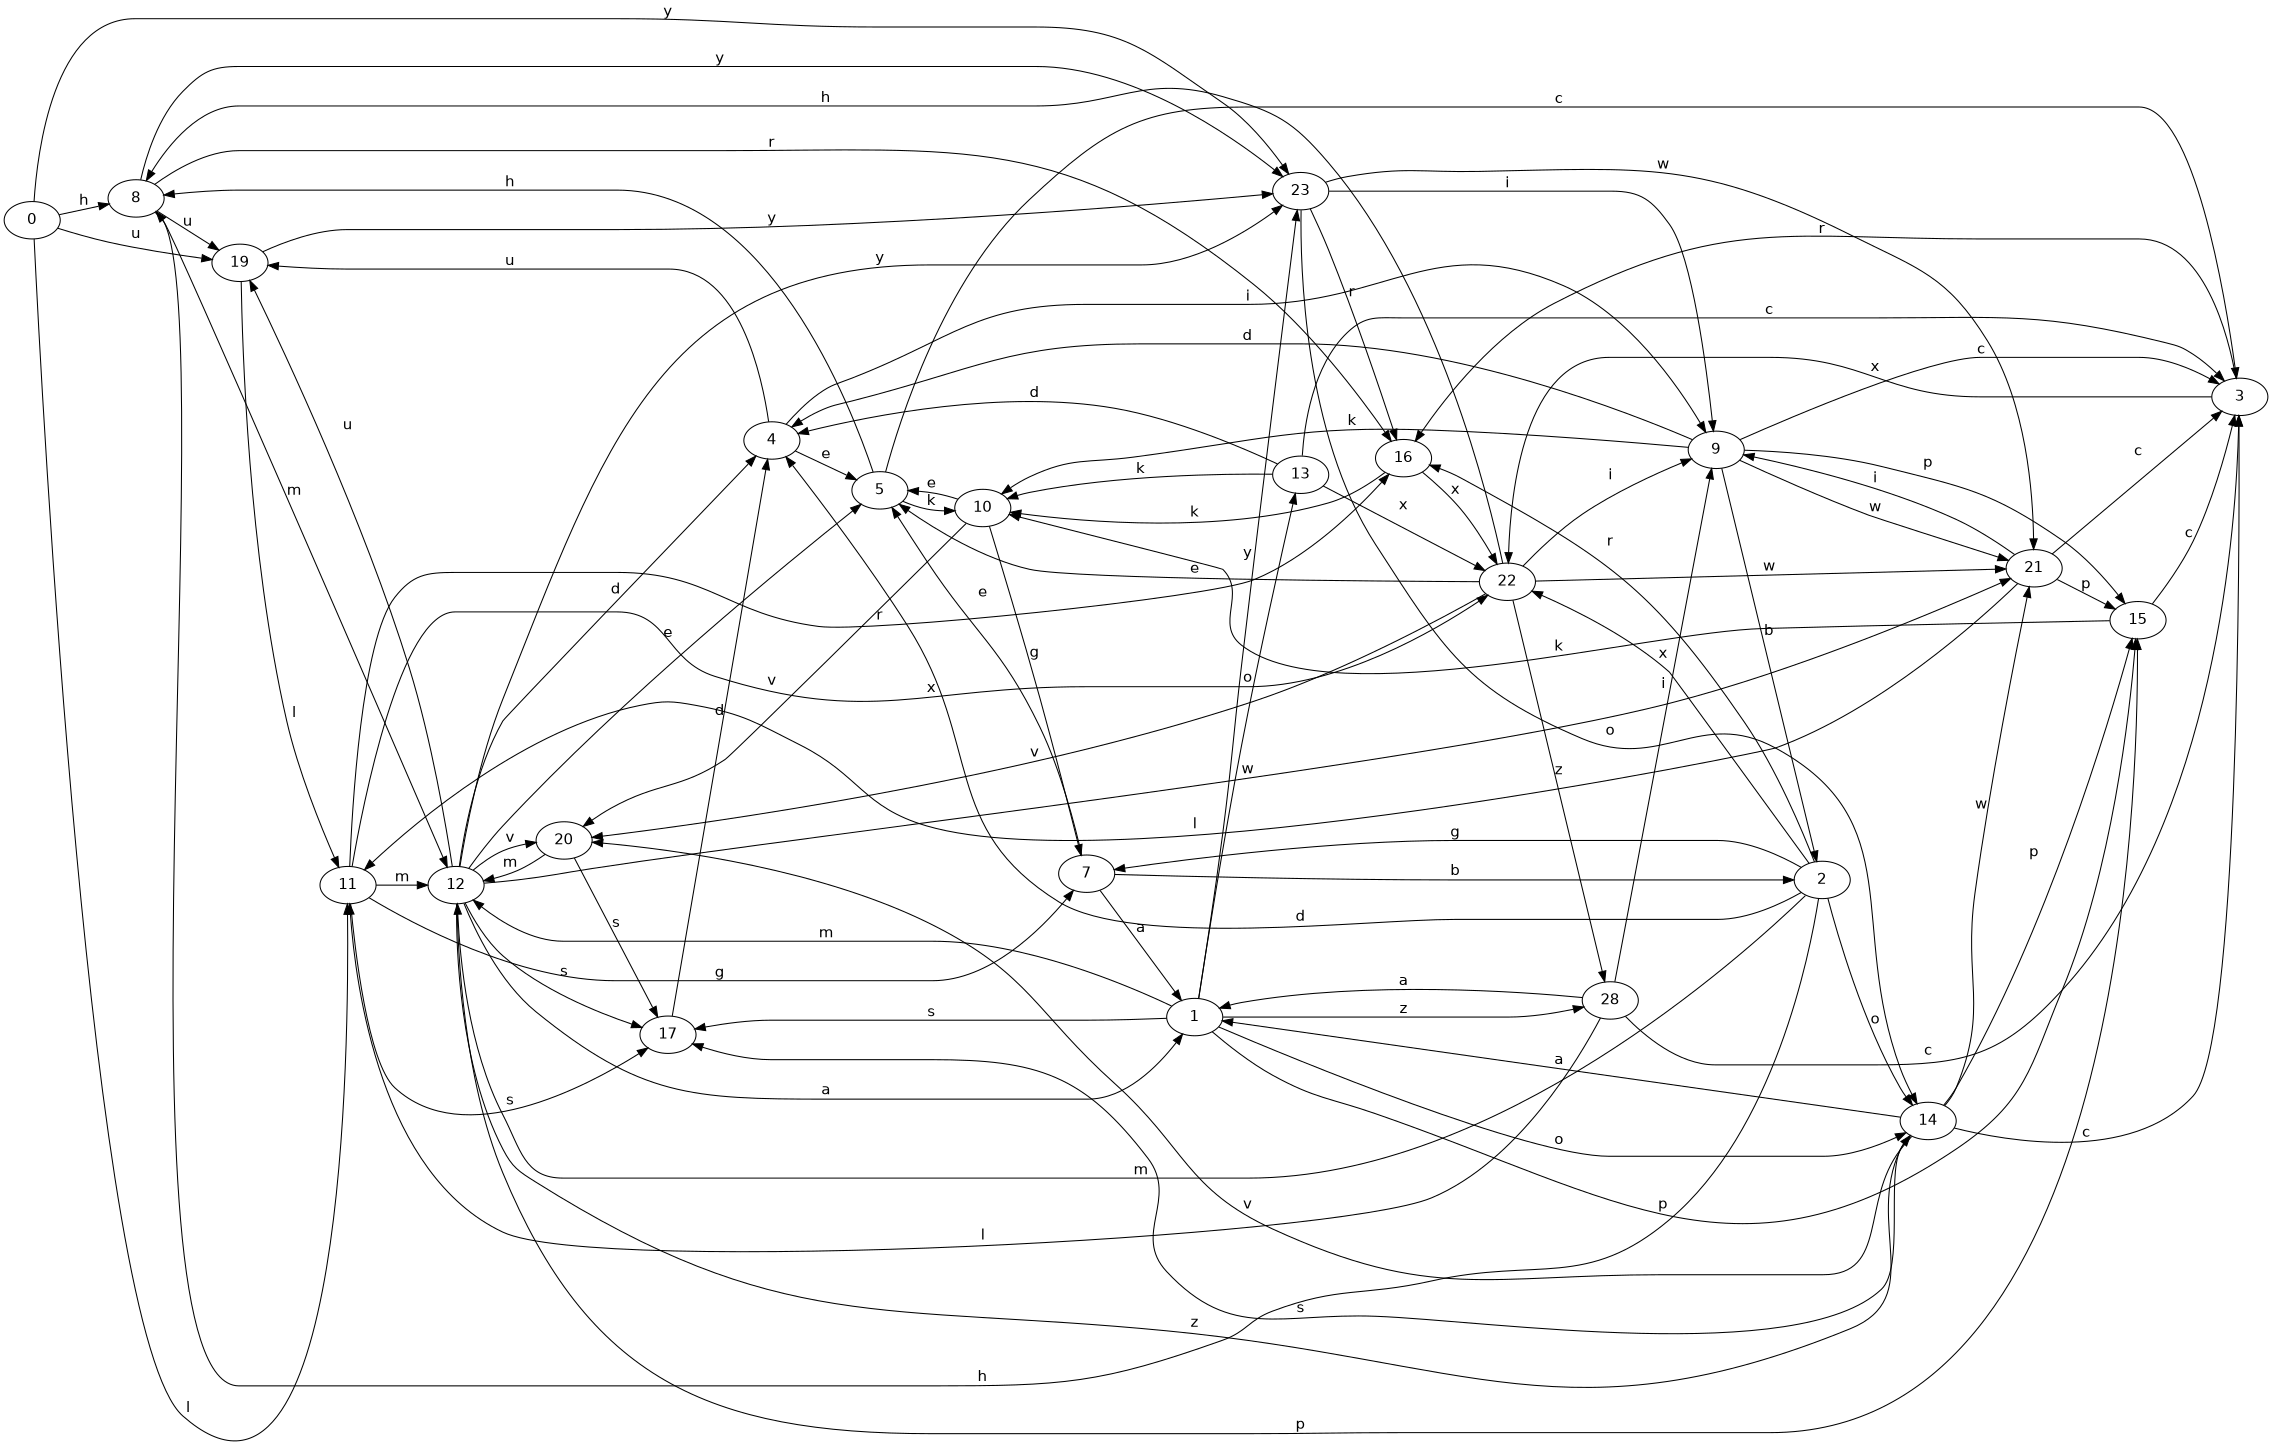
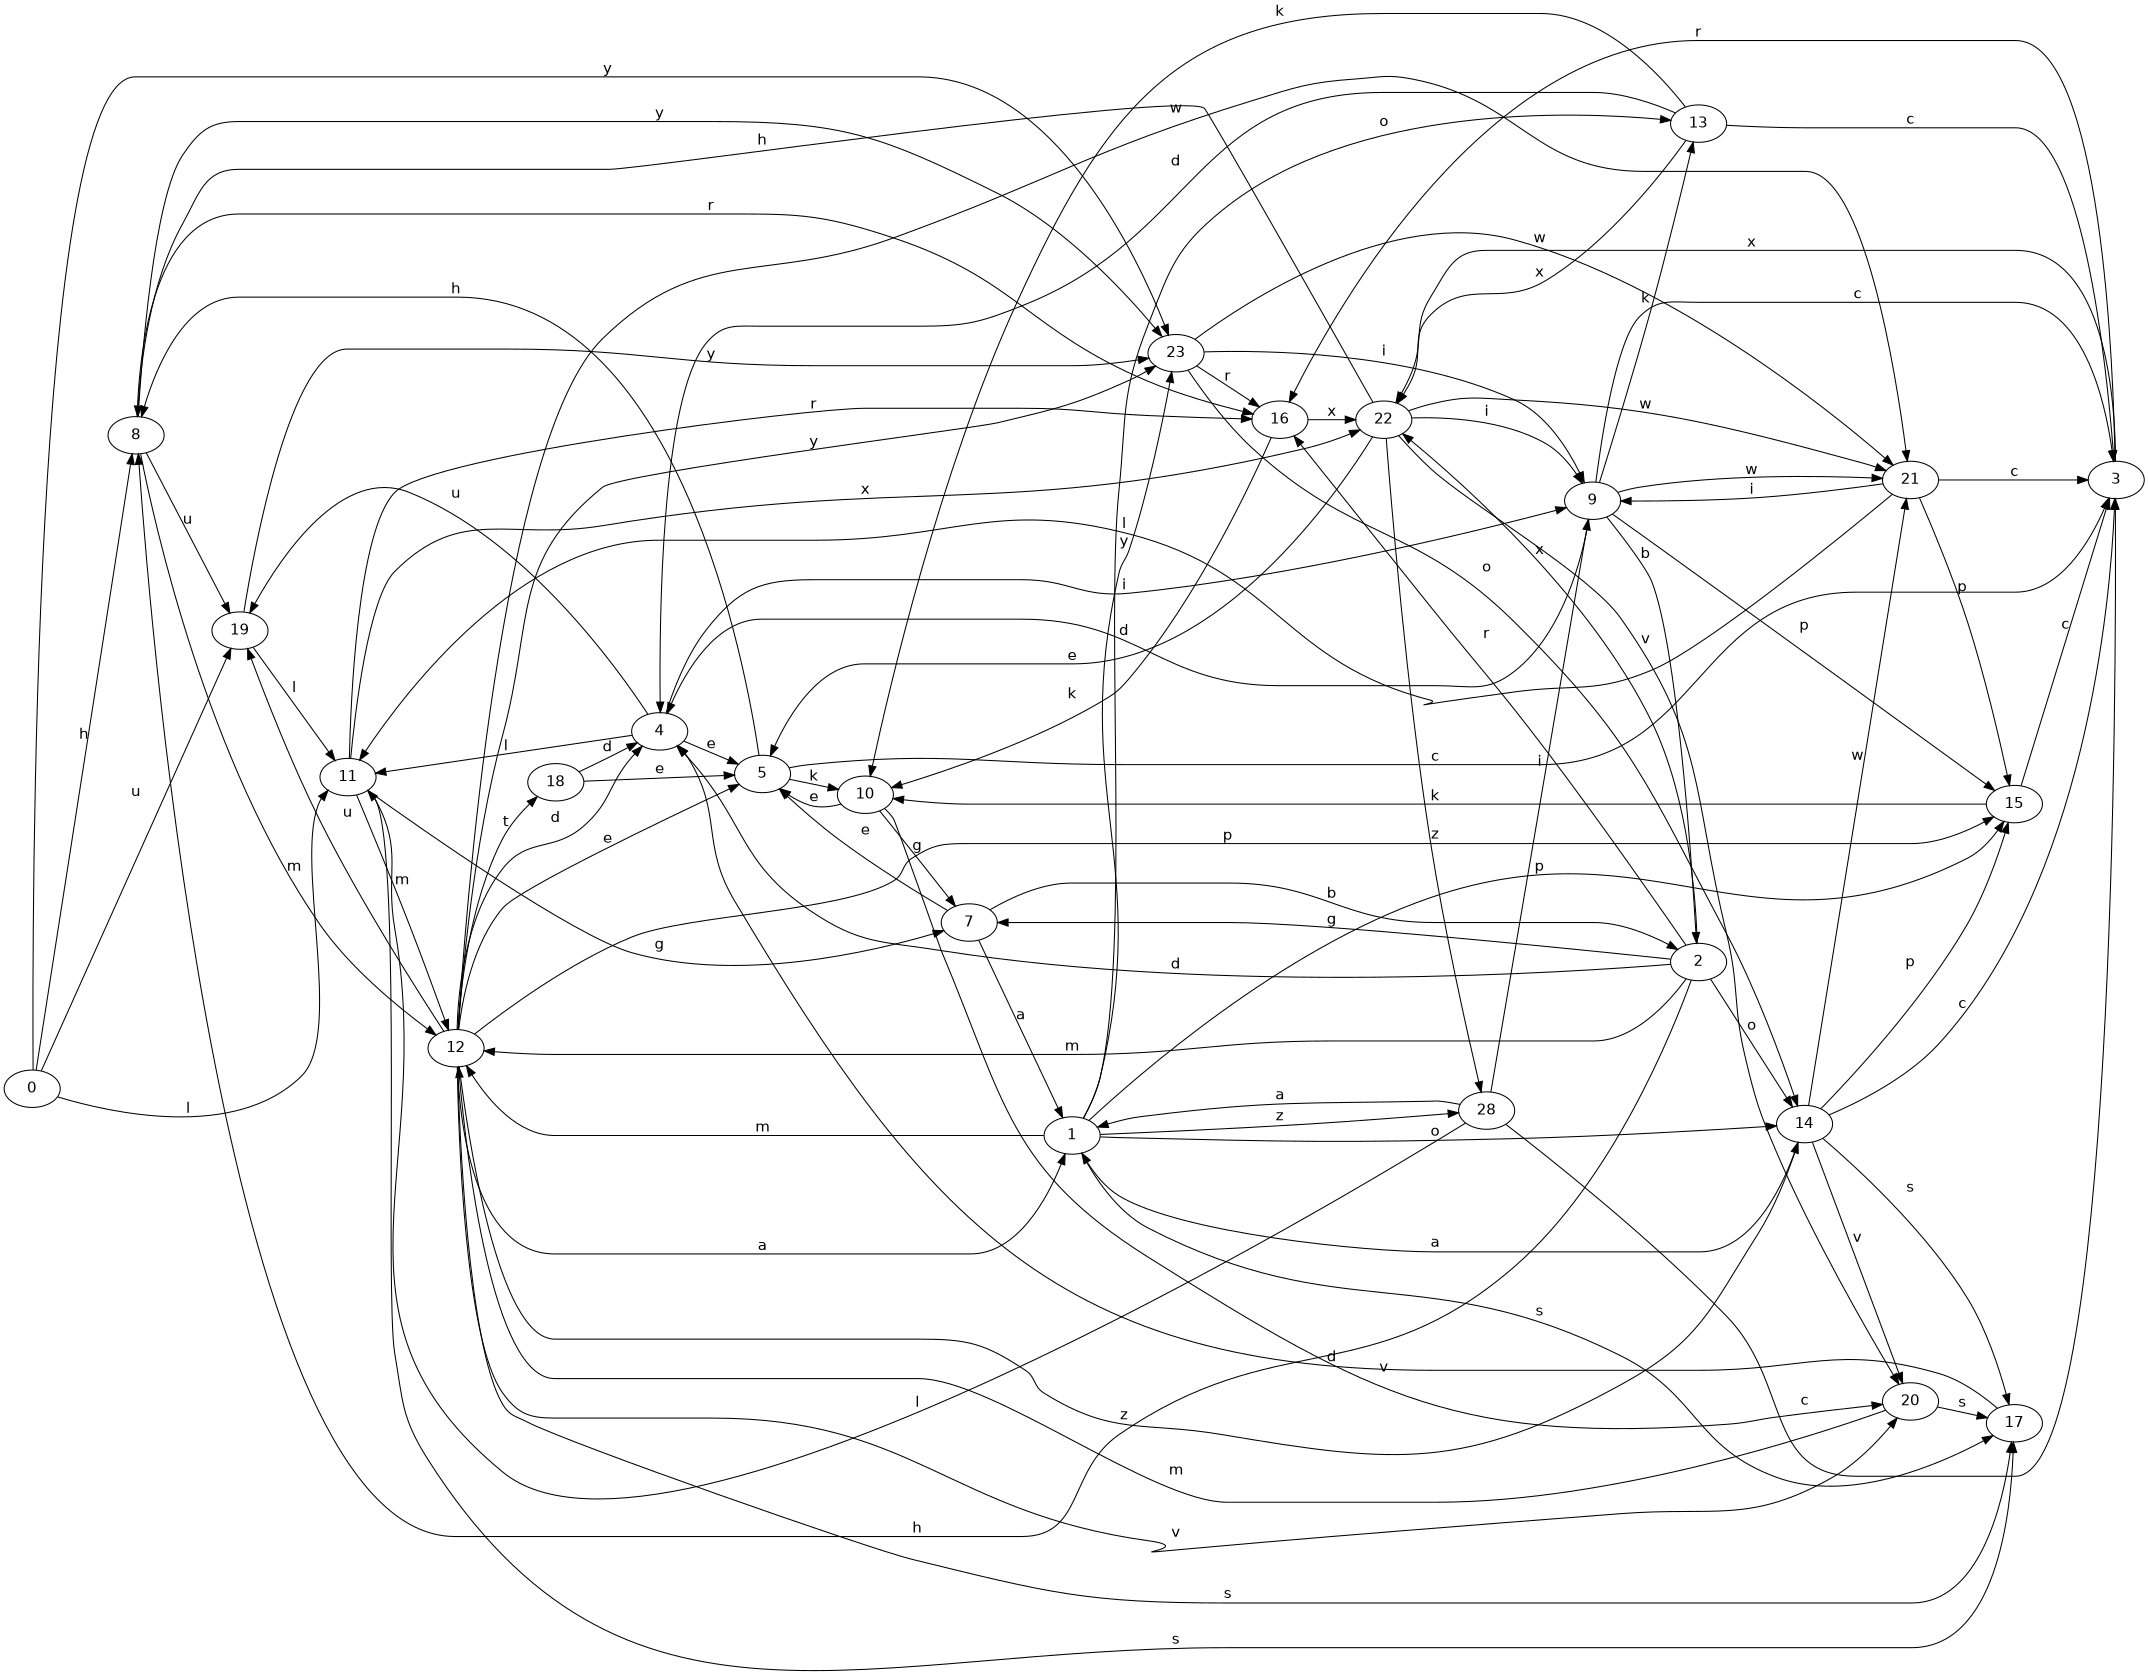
edge "9" -> "10": now "9" -> "13"
edge "4" -> "11": added, label "l"
node "18": added
